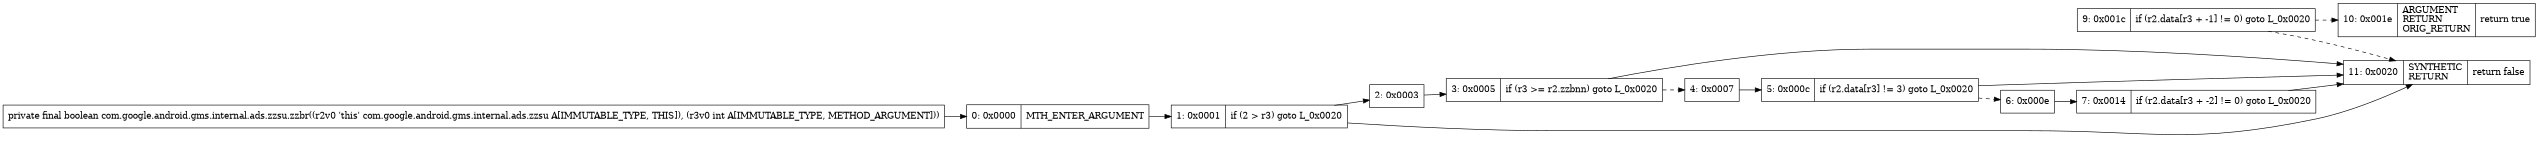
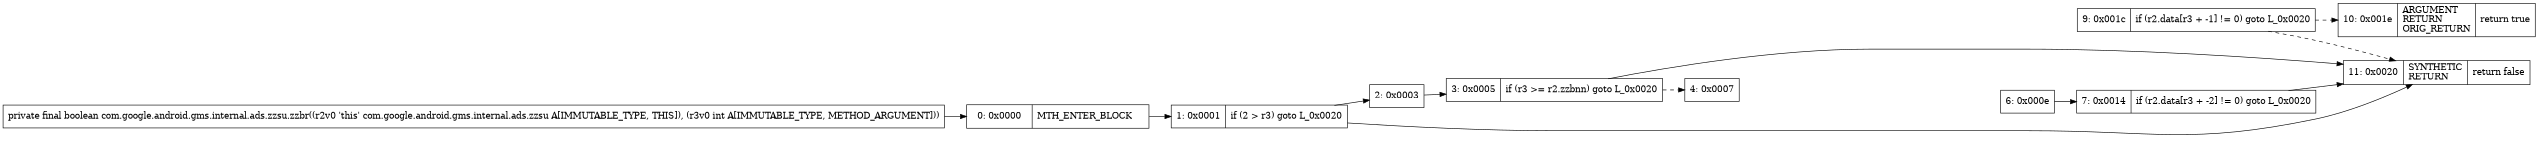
node "5: 0x000c": removed
node "0: 0x0000": text "MTH_ENTER_ARGUMENT" -> "MTH_ENTER_BLOCK"
